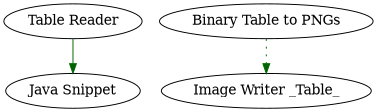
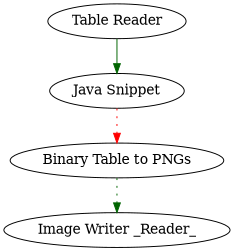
node "Image Writer _Table_": label "Image Writer _Table_" -> "Image Writer _Reader_"
edge "Java Snippet" -> "Binary Table to PNGs": added
